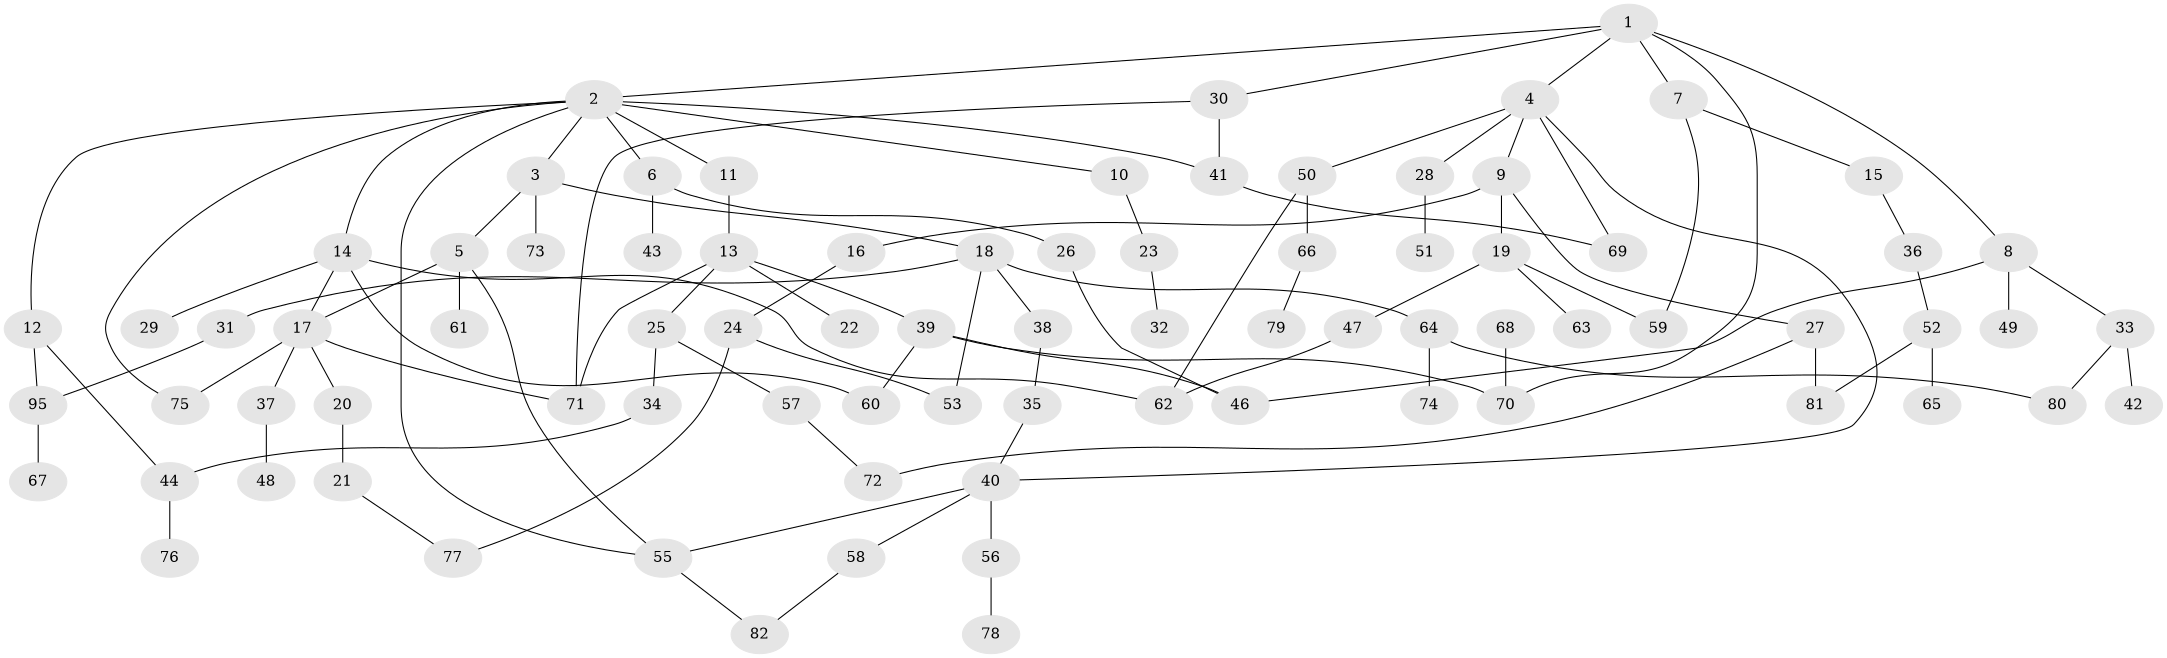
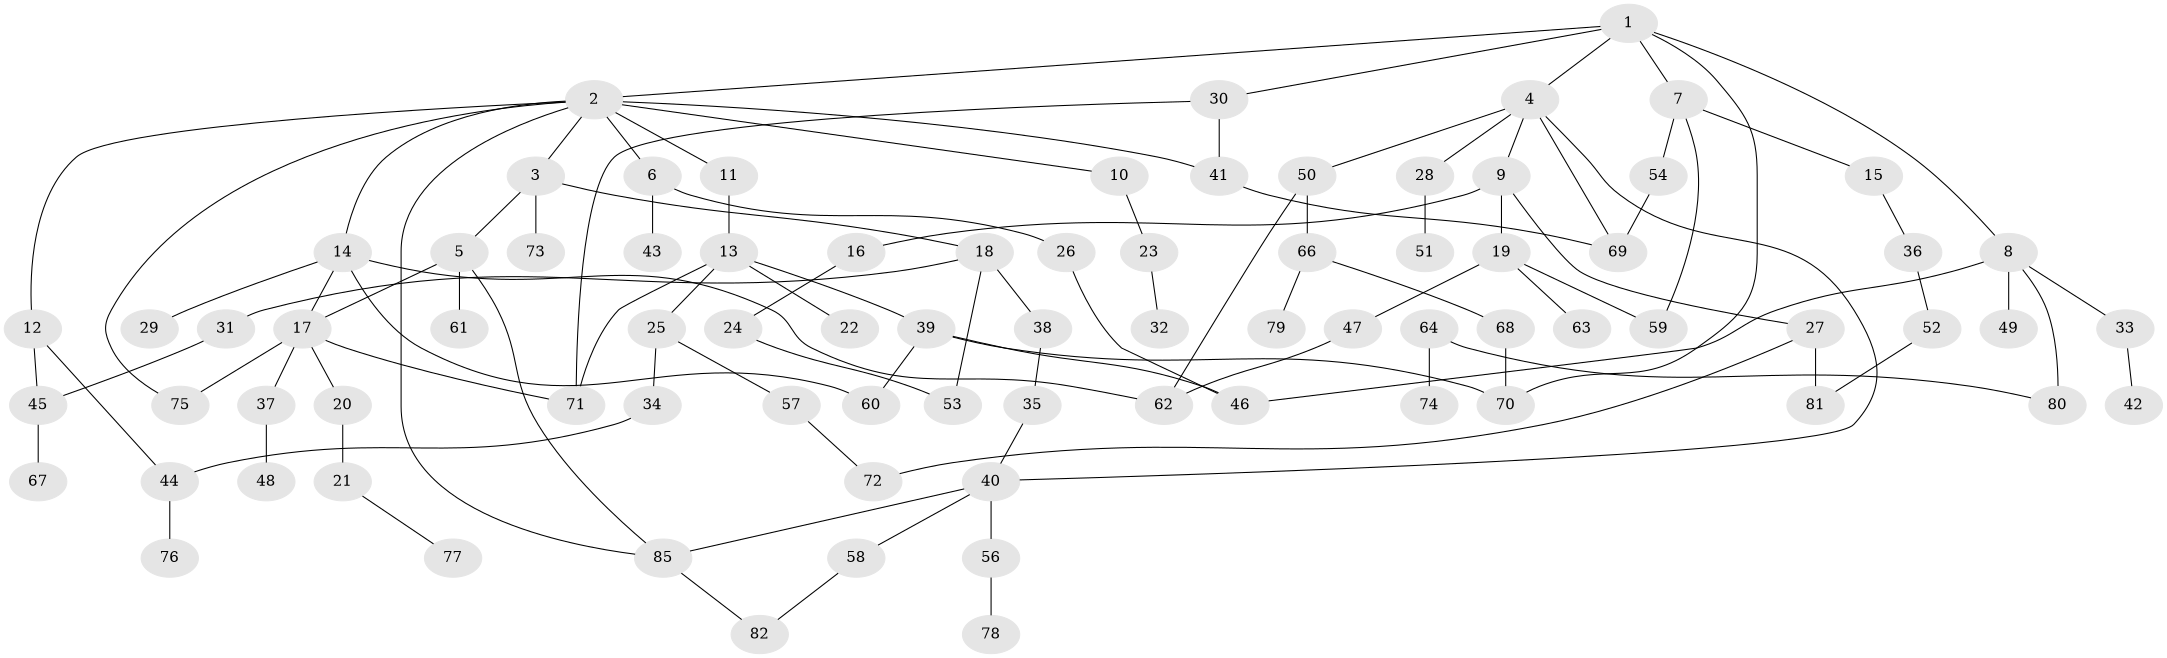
node "54": added
edge "66" -- "68": added
edge "18" -- "64": removed
edge "33" -- "80": now "8" -- "80"
node "95": label "95" -> "45"
node "65": removed
edge "24" -- "77": removed
node "55": label "55" -> "85"
